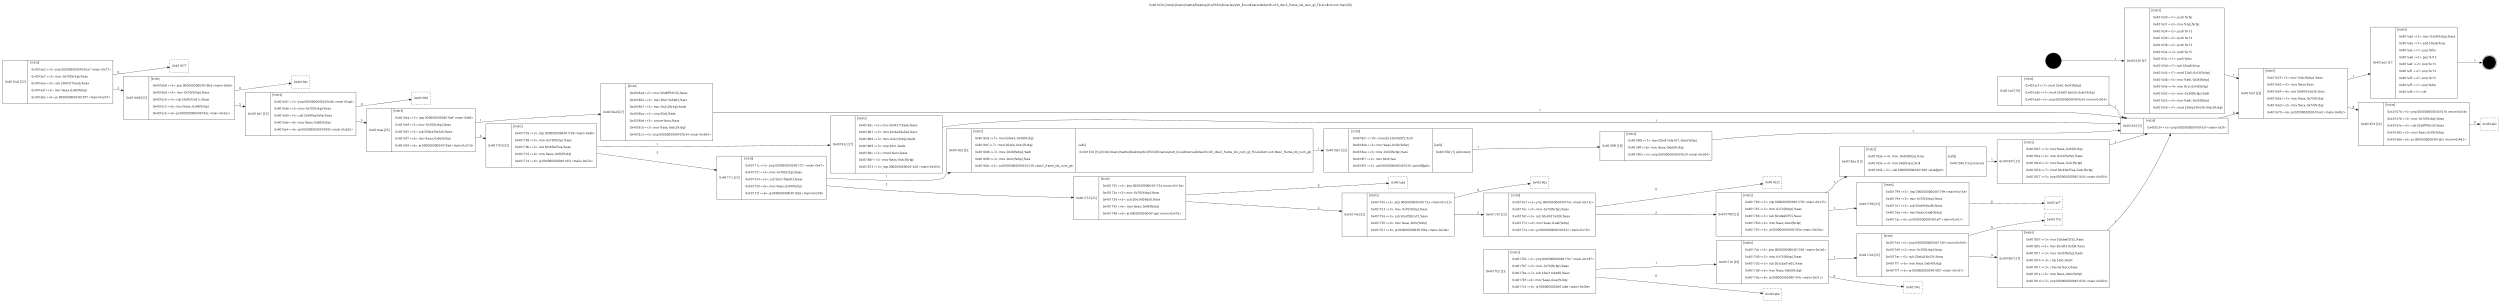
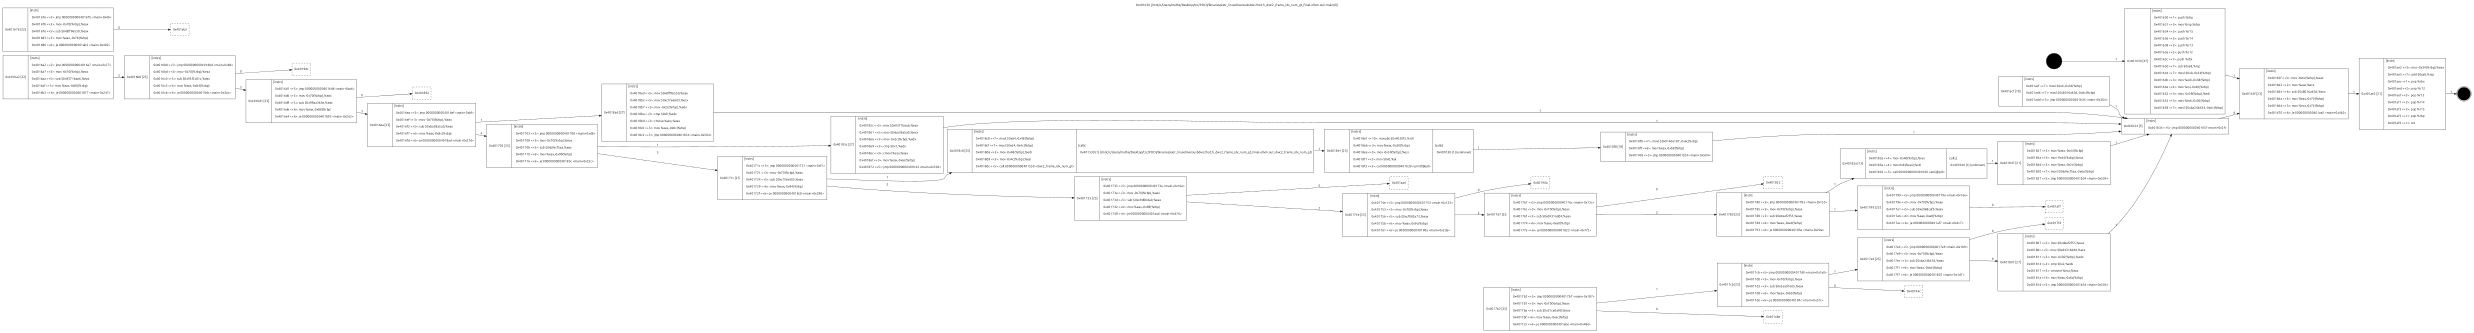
node "0x401877": removed
edge "0x40165f [23]" -> "0x401676 [22]": removed, label "6"
